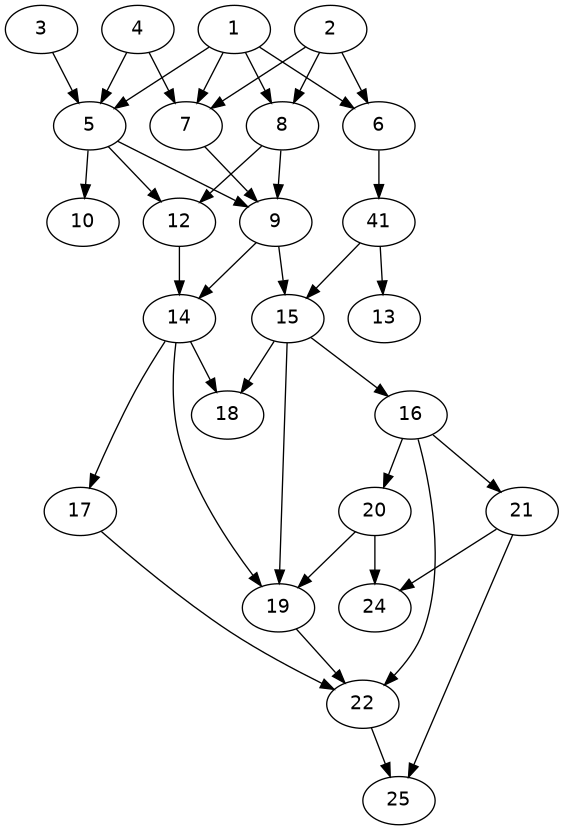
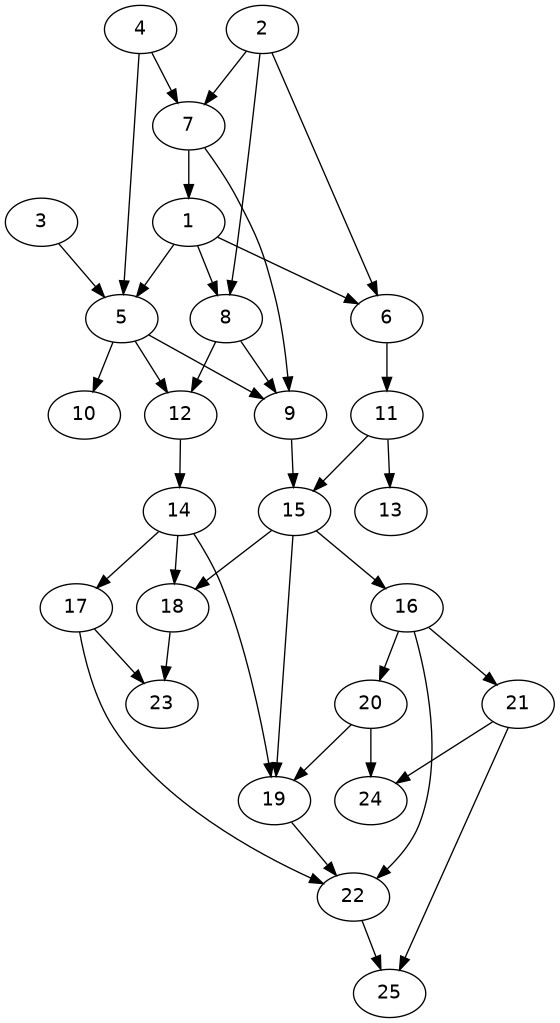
edge "1" -> "7": reversed
node "41": label "41" -> "11"
edge "9" -> "14": removed
node "23": added
